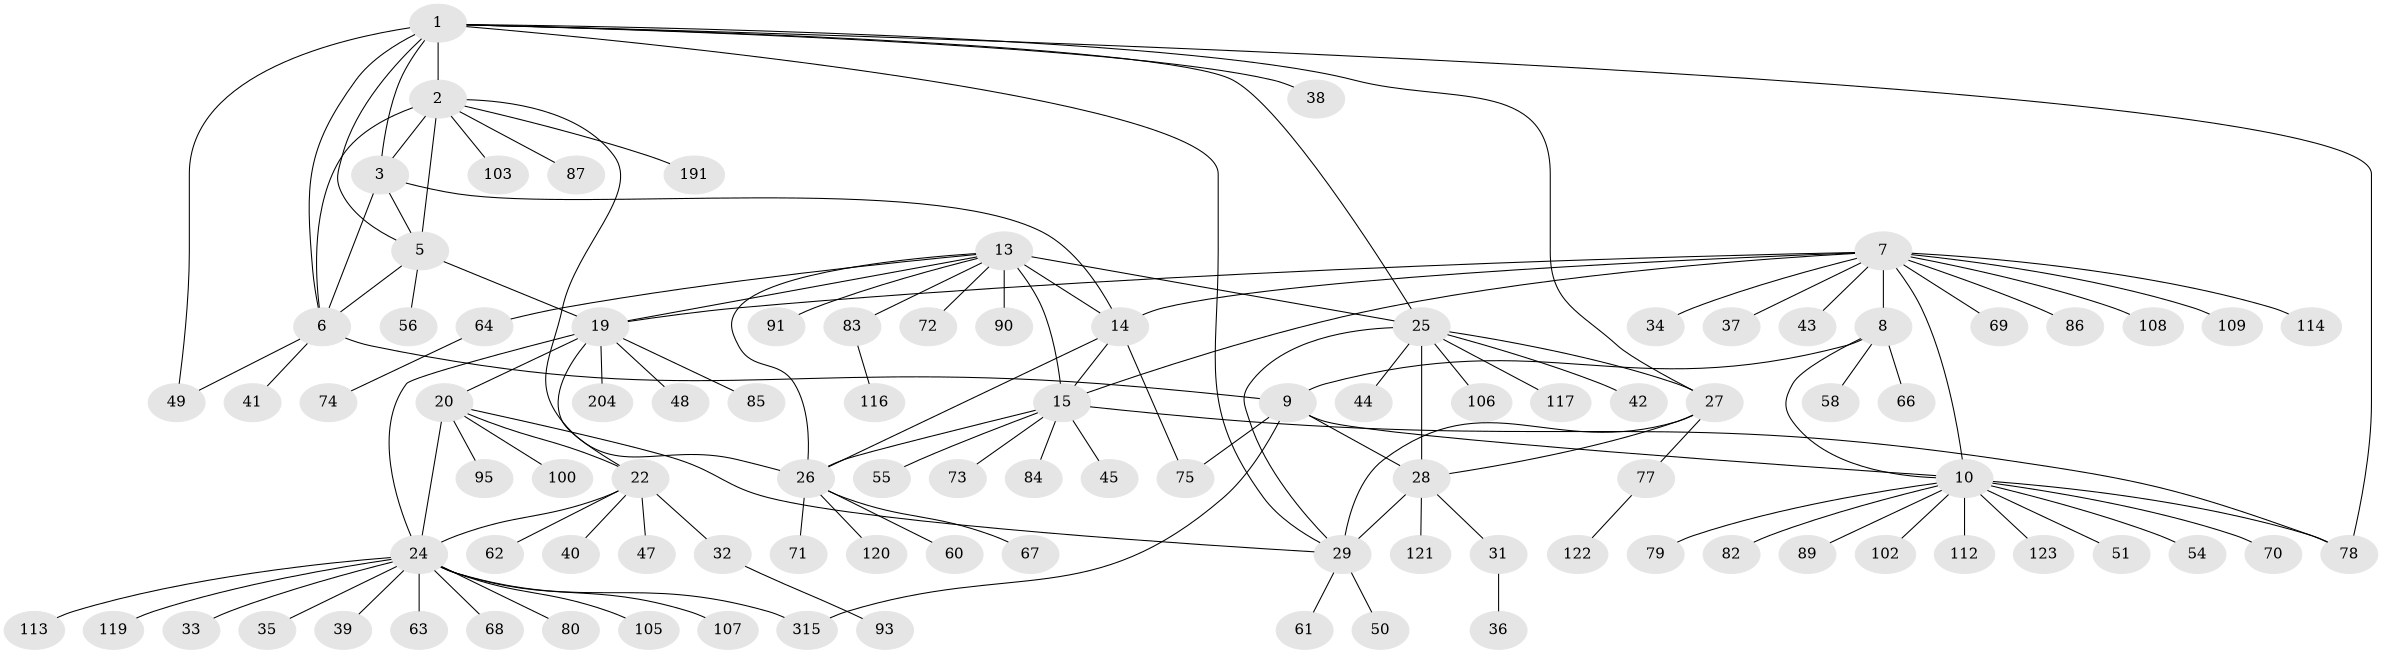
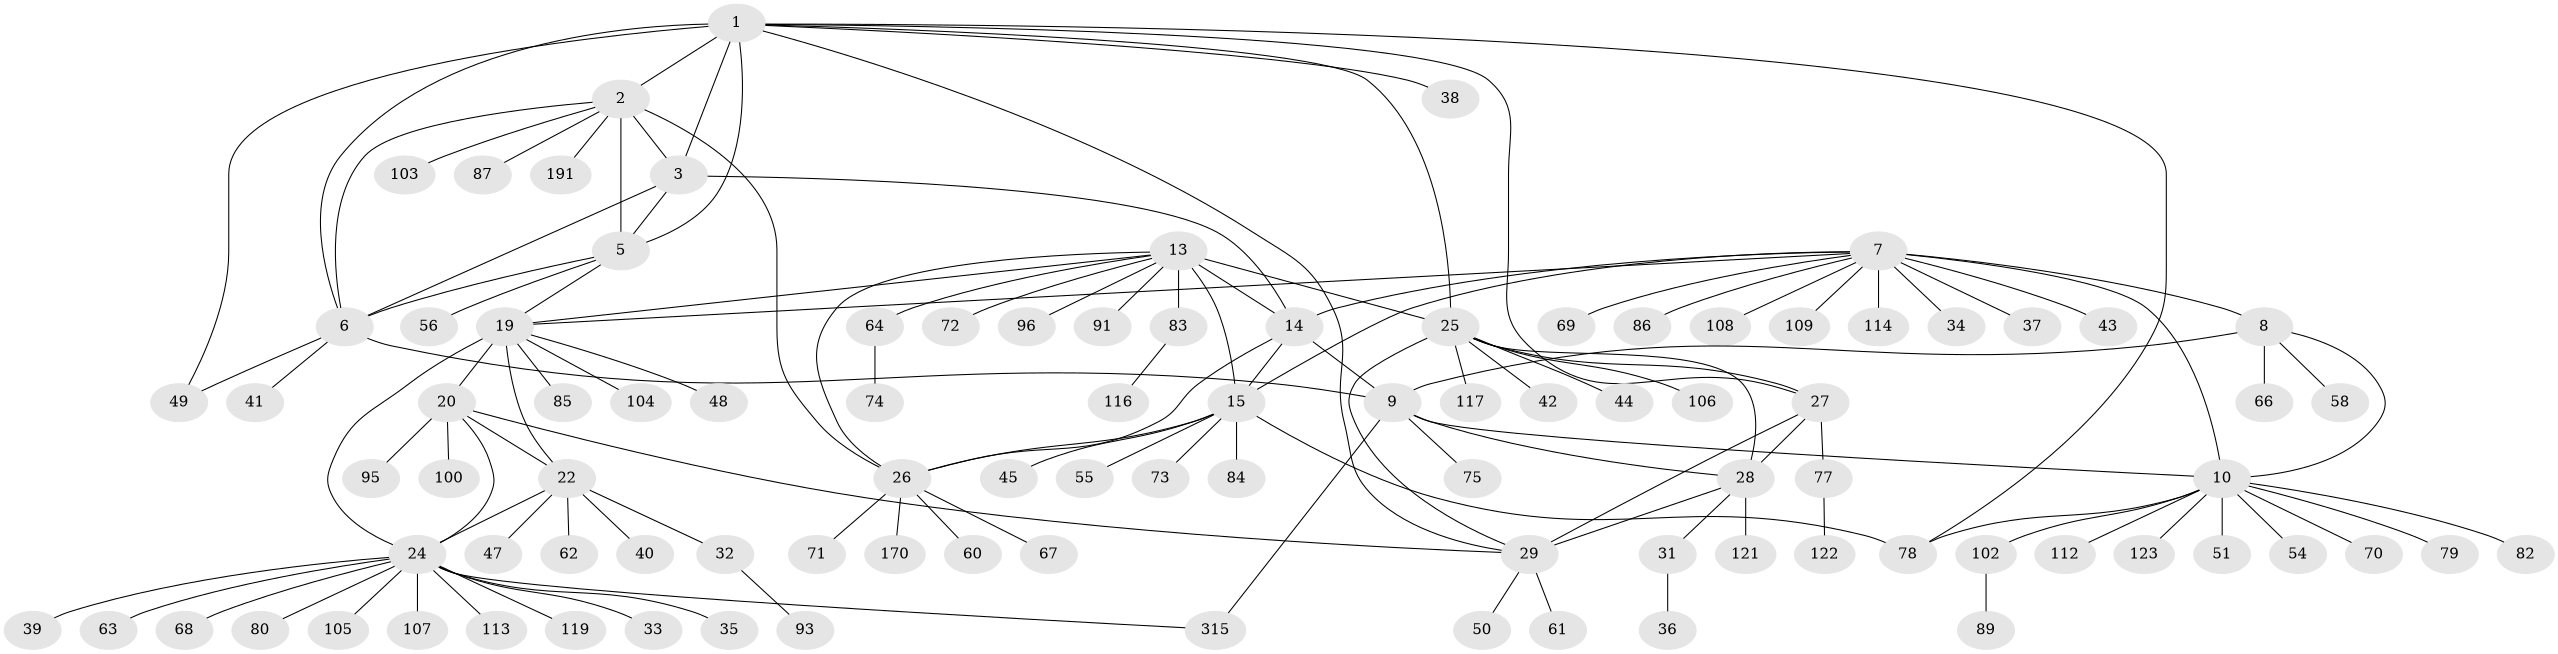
node "90": label "90" -> "96"
node "204": label "204" -> "104"
edge "14" -- "75": now "14" -- "9"
edge "10" -- "89": now "102" -- "89"
node "120": label "120" -> "170"
